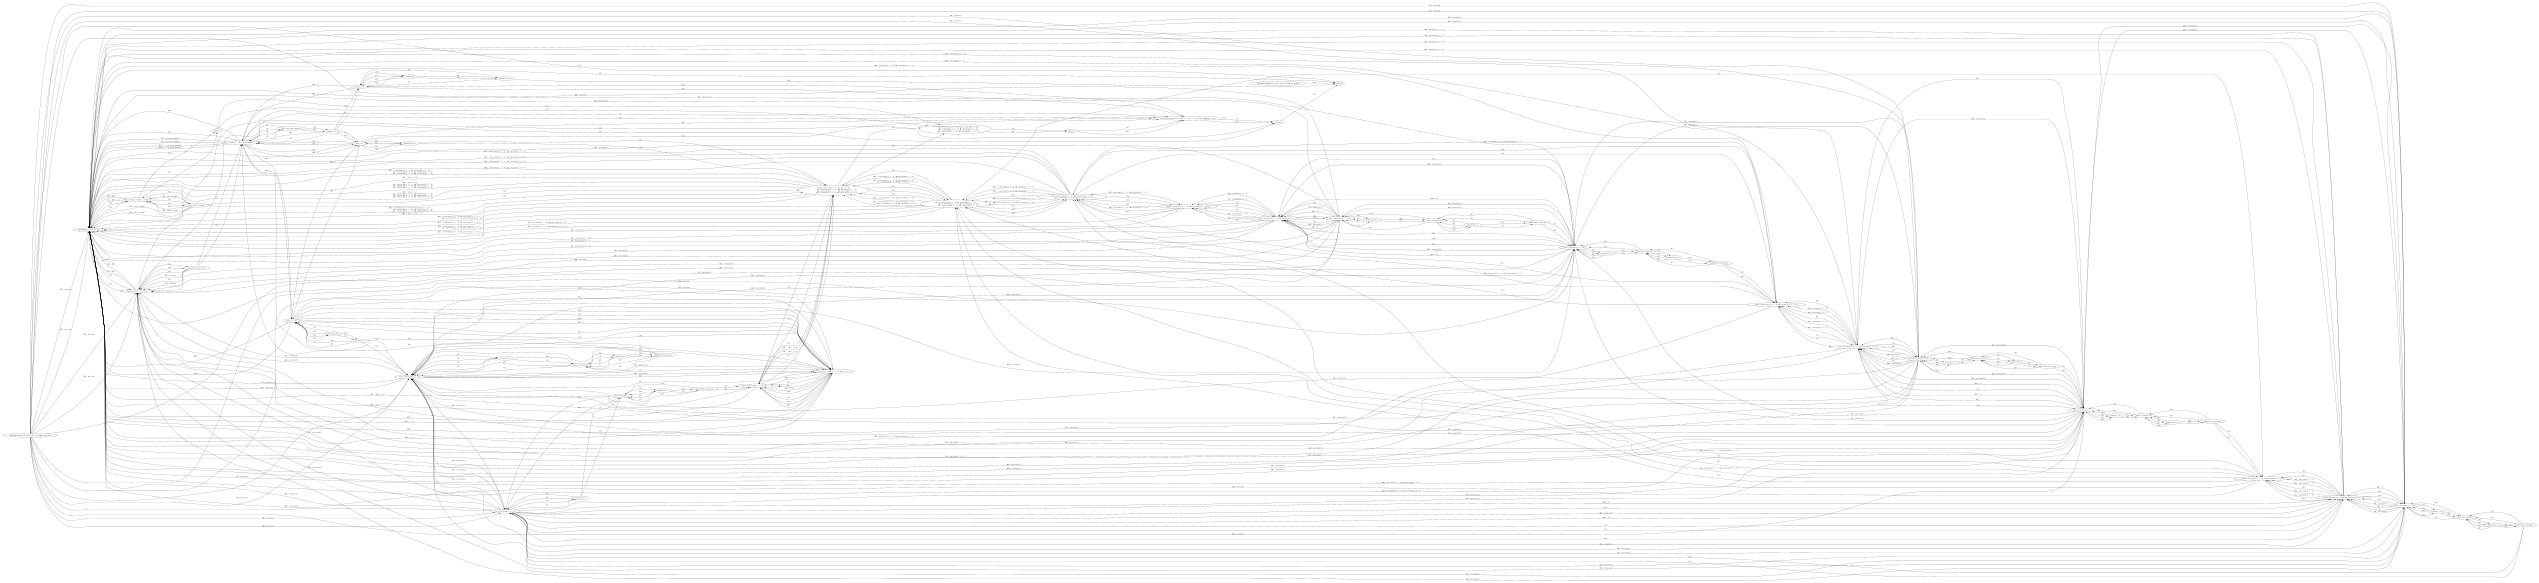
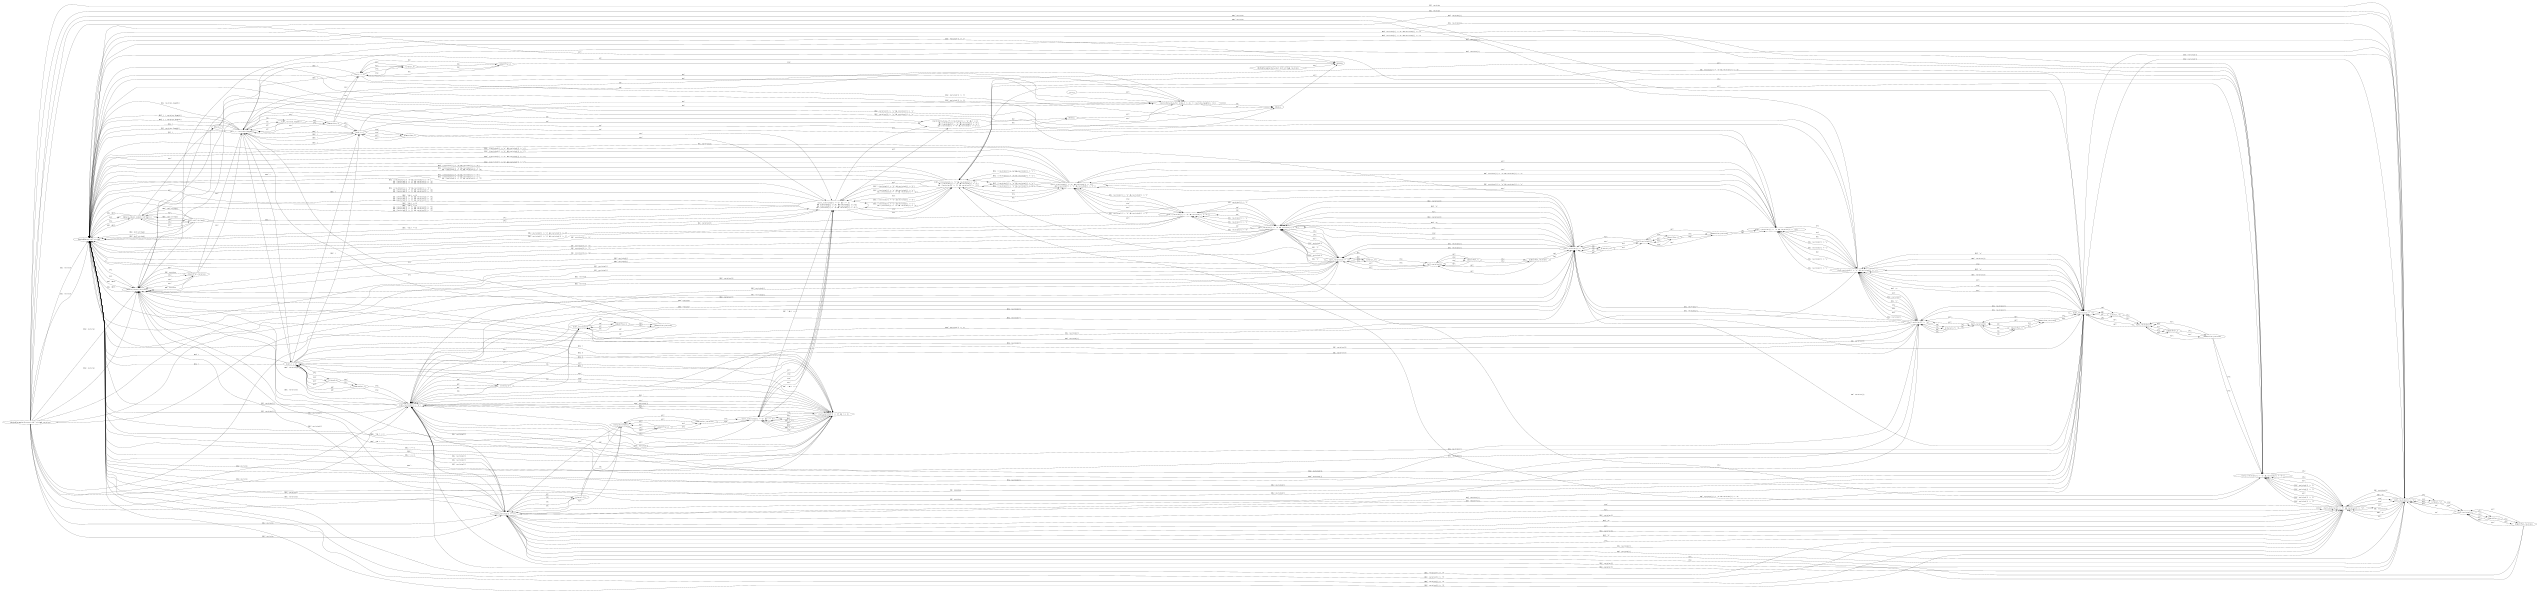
node "1000104": added
